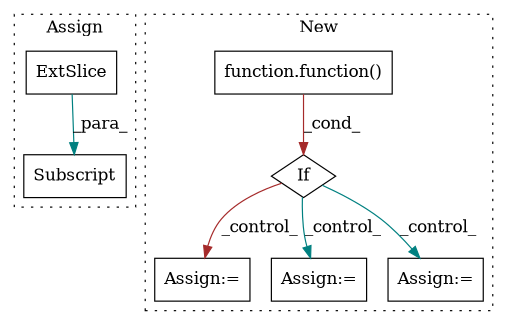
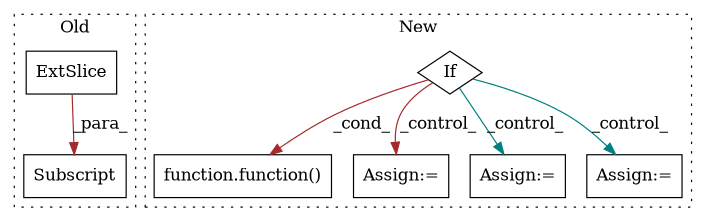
cluster "Assign": label "Assign" -> "Old"
edge "ExtSlice" -> "Subscript": color teal -> brown
edge "function.function()" -> "If": reversed
